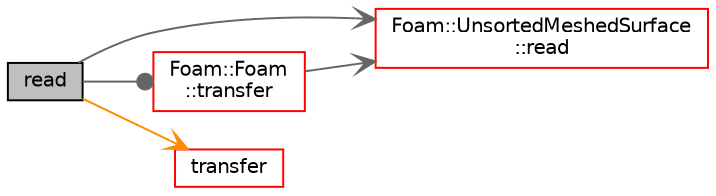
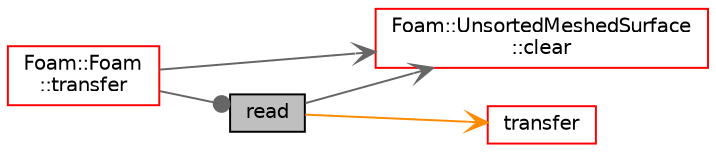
node "Foam::UnsortedMeshedSurface ::read": label "Foam::UnsortedMeshedSurface ::read" -> "Foam::UnsortedMeshedSurface ::clear"
edge "read" -> "Foam::Foam ::transfer": reversed
